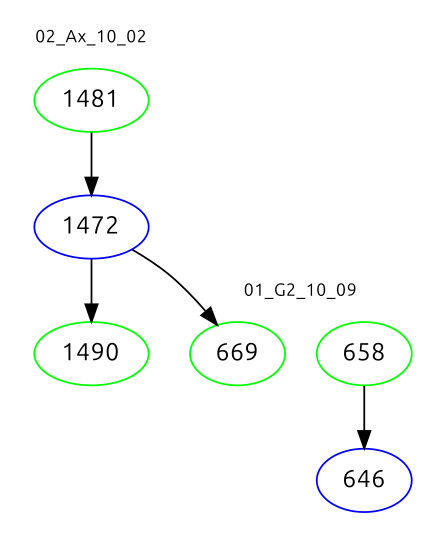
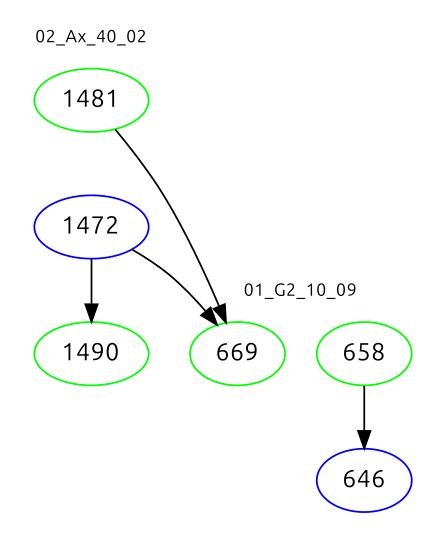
cluster "02_Ax_10_02": label "02_Ax_10_02" -> "02_Ax_40_02"
edge "1481" -> "1472": now "1481" -> "669"
